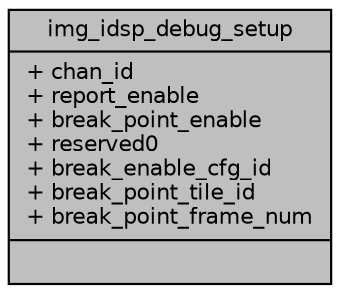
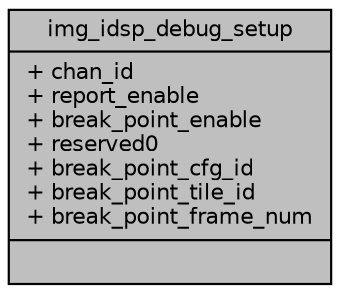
node "img_idsp_debug_setup": text "+ break_enable_cfg_id" -> "+ break_point_cfg_id"
